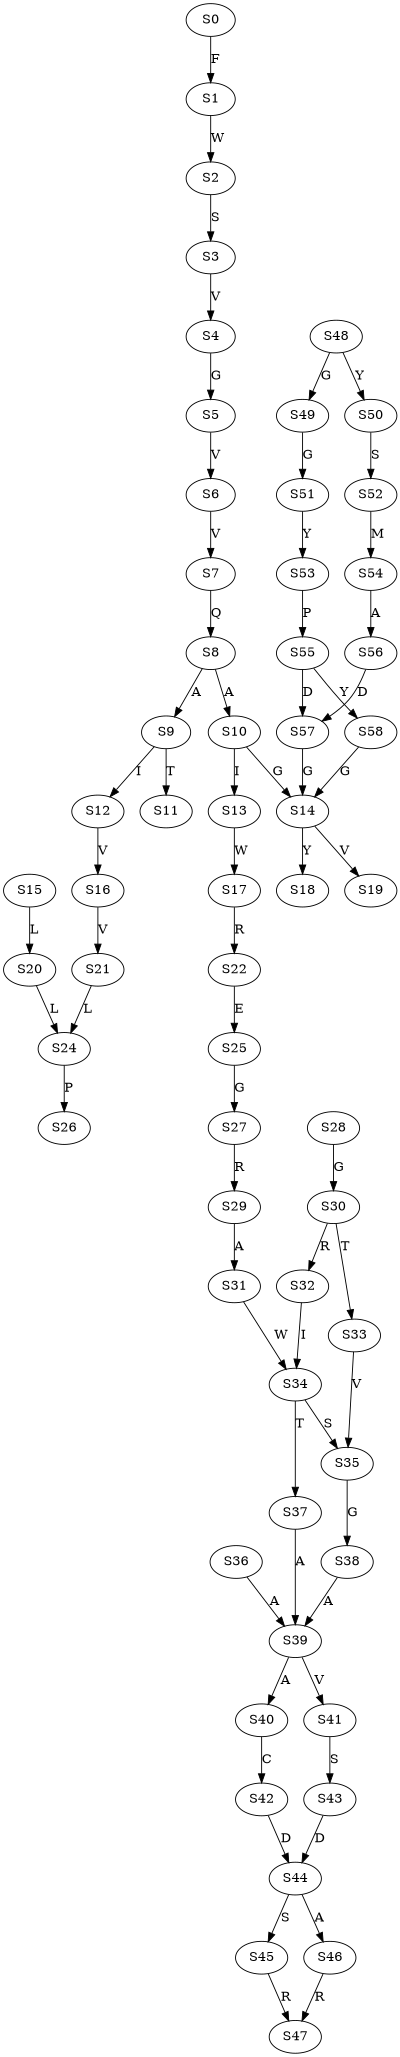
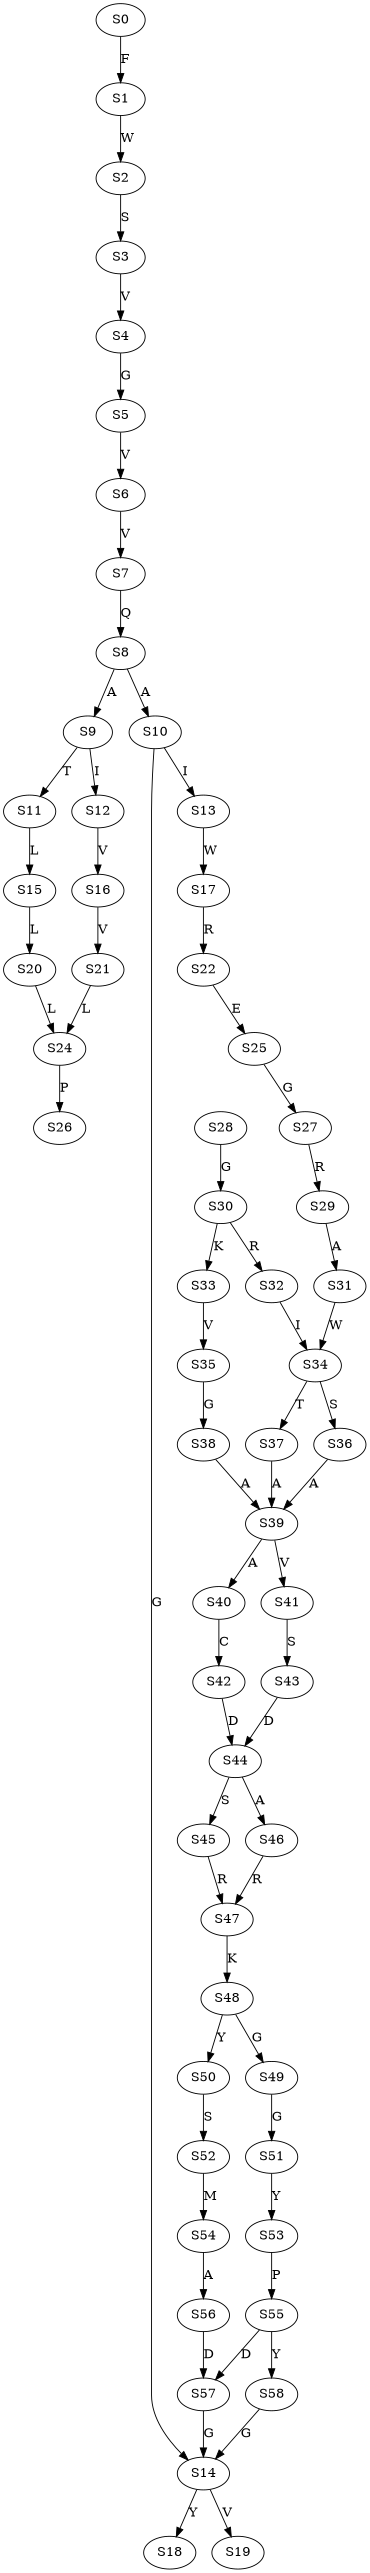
edge "S11" -> "S15": added, label "L"
edge "S30" -> "S33": label "T" -> "K"
edge "S34" -> "S35": now "S34" -> "S36"
edge "S47" -> "S48": added, label "K"
